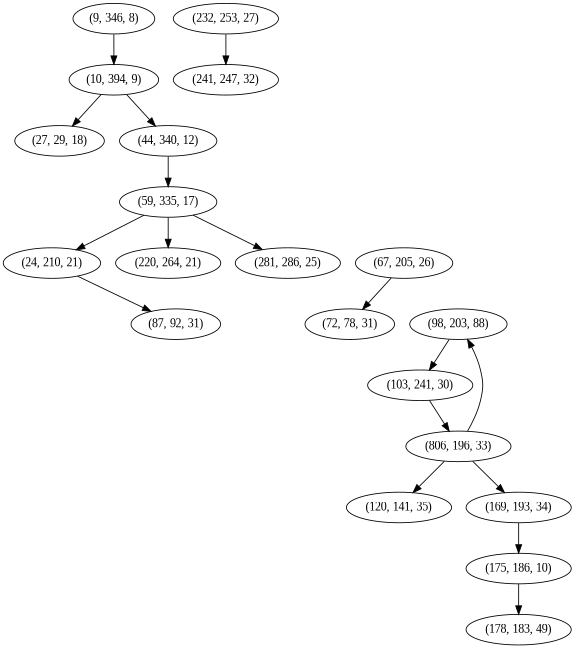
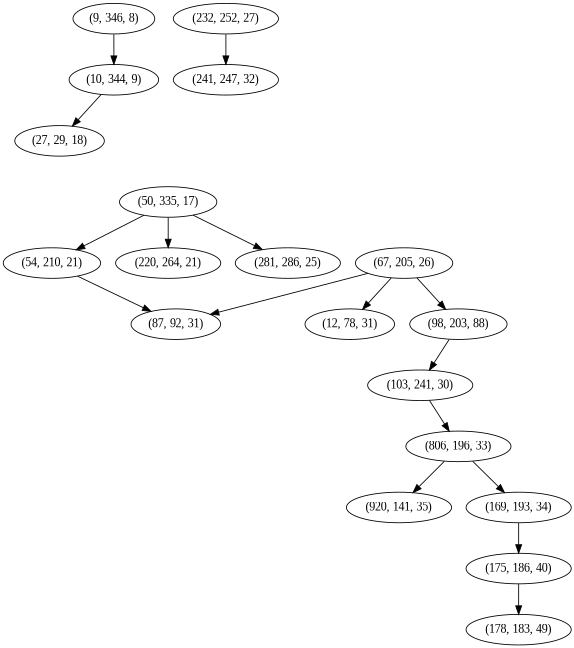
node "(232, 253, 27)": label "(232, 253, 27)" -> "(232, 252, 27)"
node "(10, 394, 9)": label "(10, 394, 9)" -> "(10, 344, 9)"
node "(44, 340, 12)": removed
node "(59, 335, 17)": label "(59, 335, 17)" -> "(50, 335, 17)"
node "(24, 210, 21)": label "(24, 210, 21)" -> "(54, 210, 21)"
edge "(67, 205, 26)" -> "(87, 92, 31)": added
node "(72, 78, 31)": label "(72, 78, 31)" -> "(12, 78, 31)"
edge "(806, 196, 33)" -> "(98, 203, 88)": now "(67, 205, 26)" -> "(98, 203, 88)"
node "(120, 141, 35)": label "(120, 141, 35)" -> "(920, 141, 35)"
node "(175, 186, 10)": label "(175, 186, 10)" -> "(175, 186, 40)"
